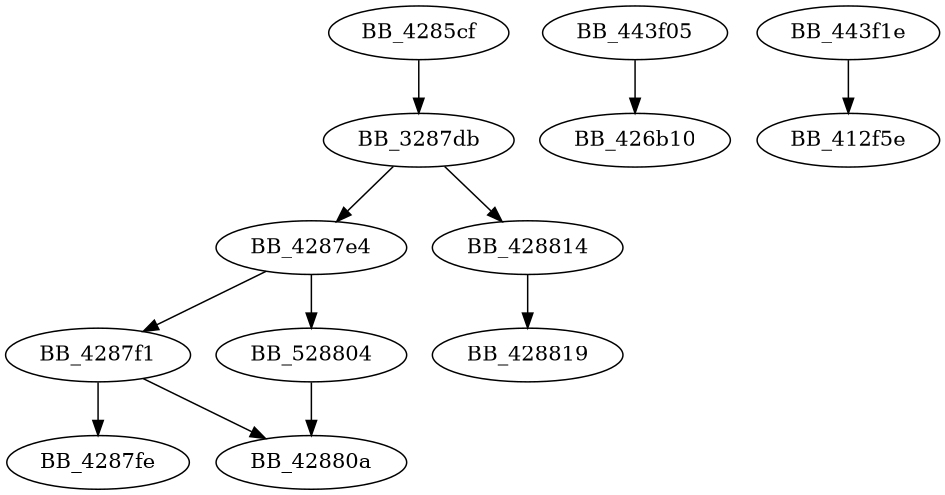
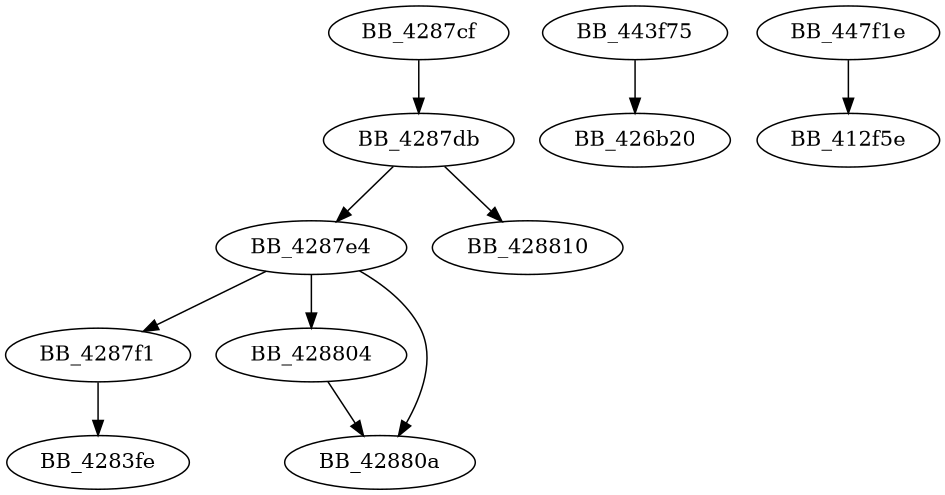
node "BB_4285cf": label "BB_4285cf" -> "BB_4287cf"
node "BB_443f05": label "BB_443f05" -> "BB_443f75"
node "BB_443f1e": label "BB_443f1e" -> "BB_447f1e"
node "BB_3287db": label "BB_3287db" -> "BB_4287db"
node "BB_426b10": label "BB_426b10" -> "BB_426b20"
node "BB_428814": label "BB_428814" -> "BB_428810"
node "BB_528804": label "BB_528804" -> "BB_428804"
node "BB_428819": removed
edge "BB_4287f1" -> "BB_42880a": now "BB_4287e4" -> "BB_42880a"
node "BB_4287fe": label "BB_4287fe" -> "BB_4283fe"
